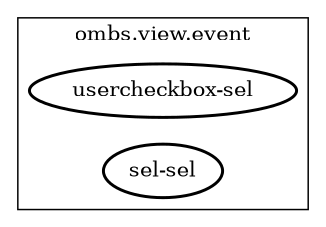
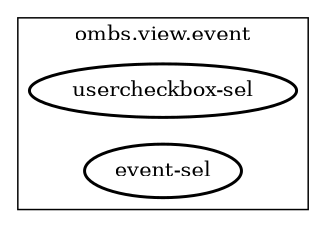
node "sel-sel": label "sel-sel" -> "event-sel"
